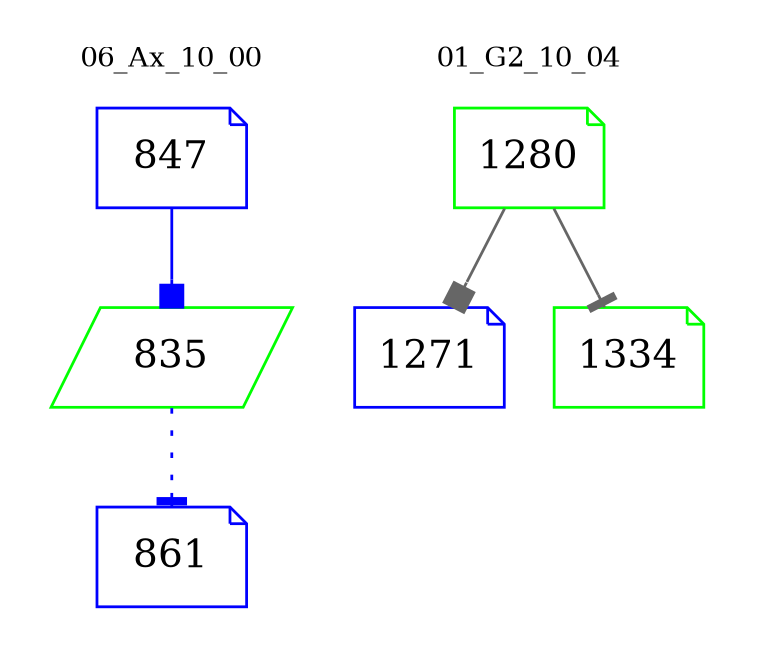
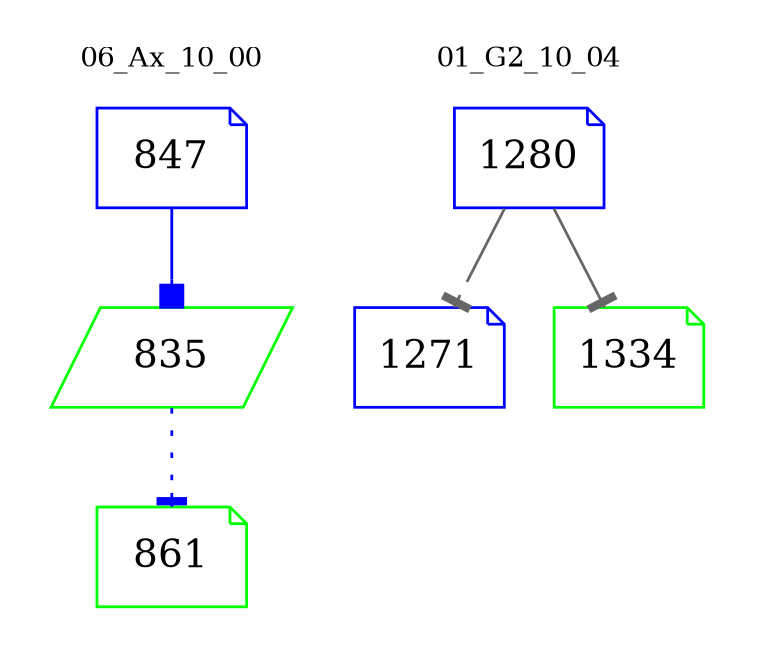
node "1280": color green -> blue
edge "1280" -> "1271": arrowhead box -> tee
node "861": color blue -> green
